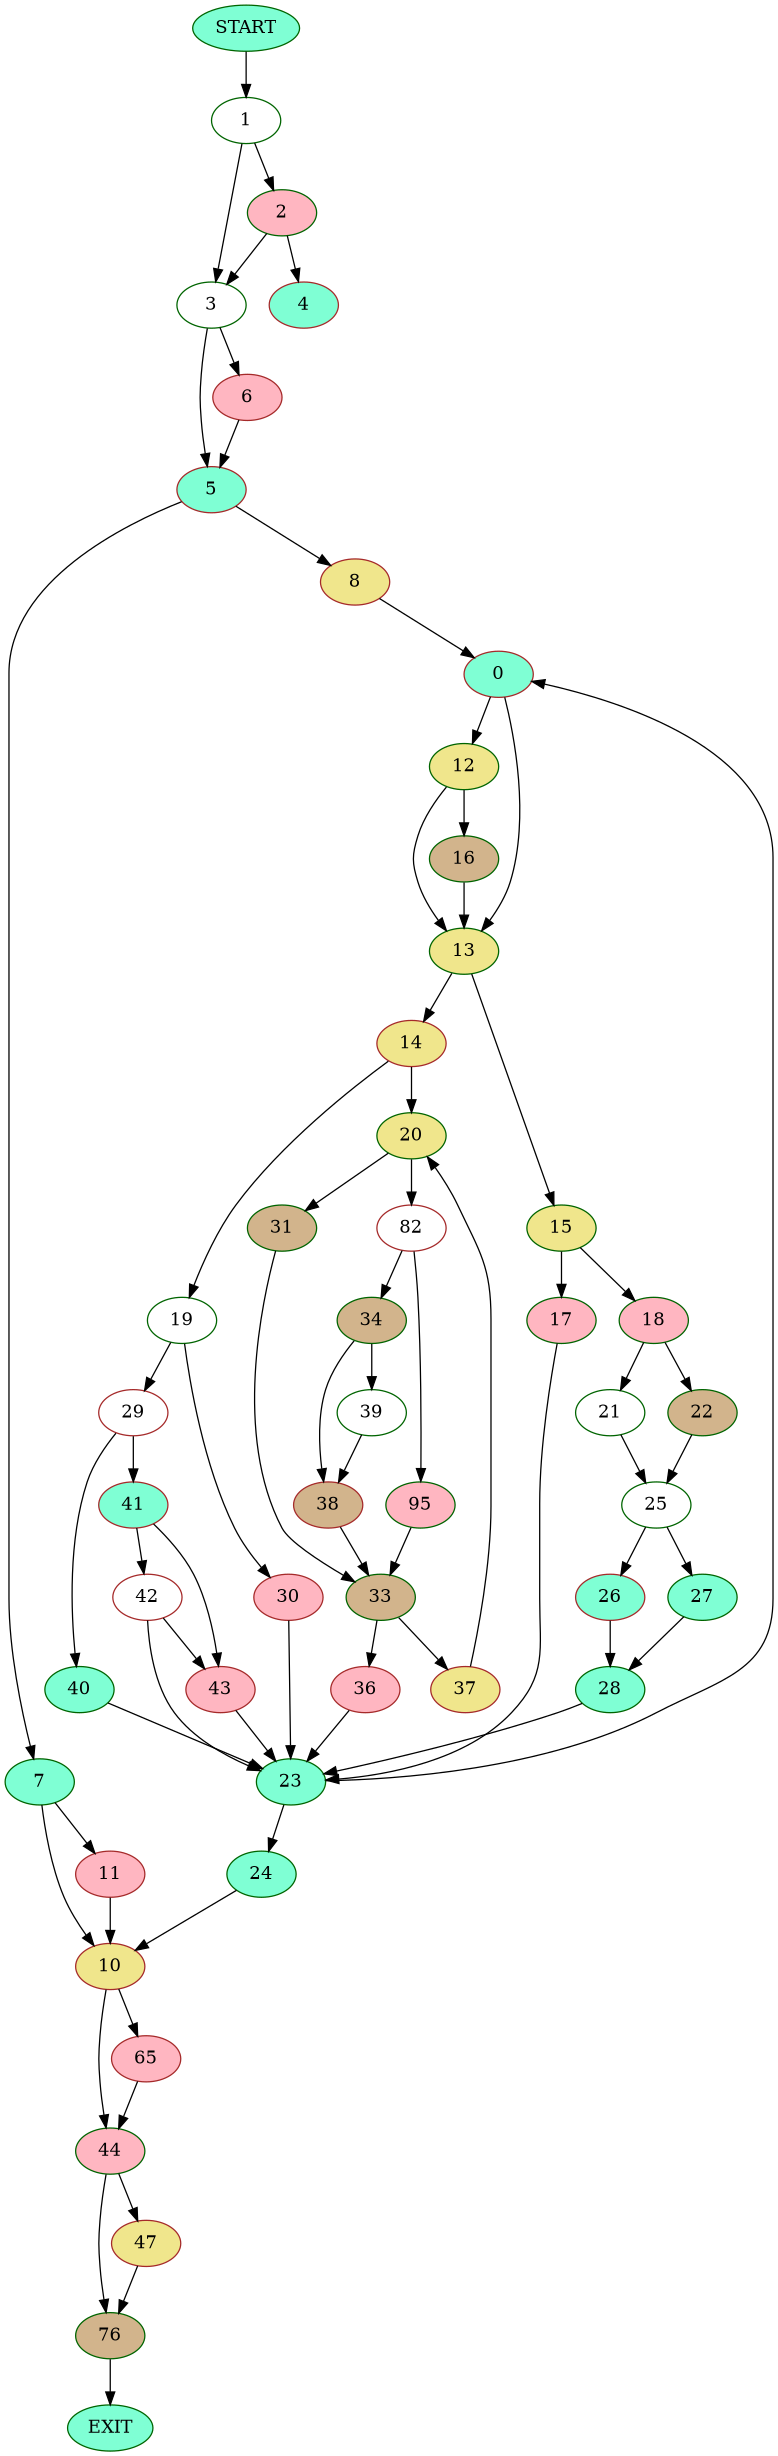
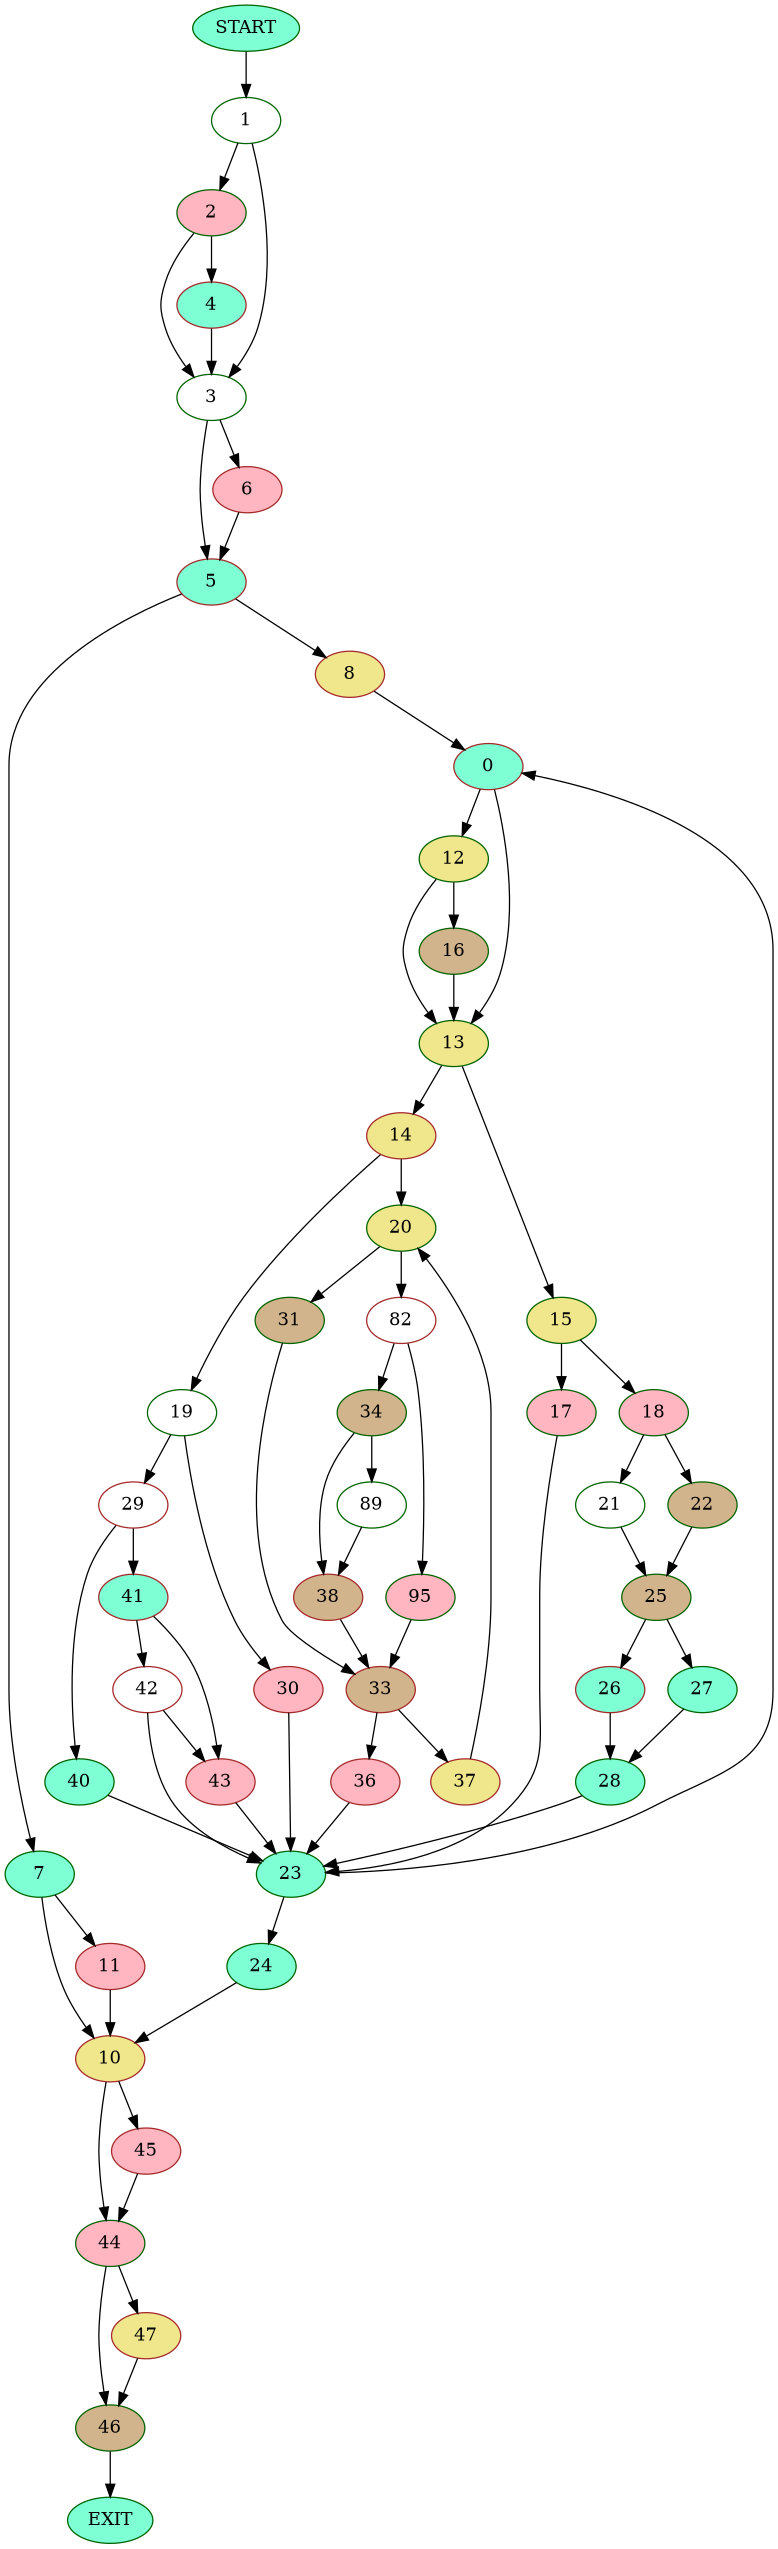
edge "4" -> "3": added
node "39": label "39" -> "89"
node "25": fillcolor white -> tan
node "33": color darkgreen -> brown
node "65": label "65" -> "45"
node "76": label "76" -> "46"
